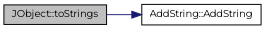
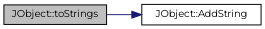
node "AddString::AddString": label "AddString::AddString" -> "JObject::AddString"
